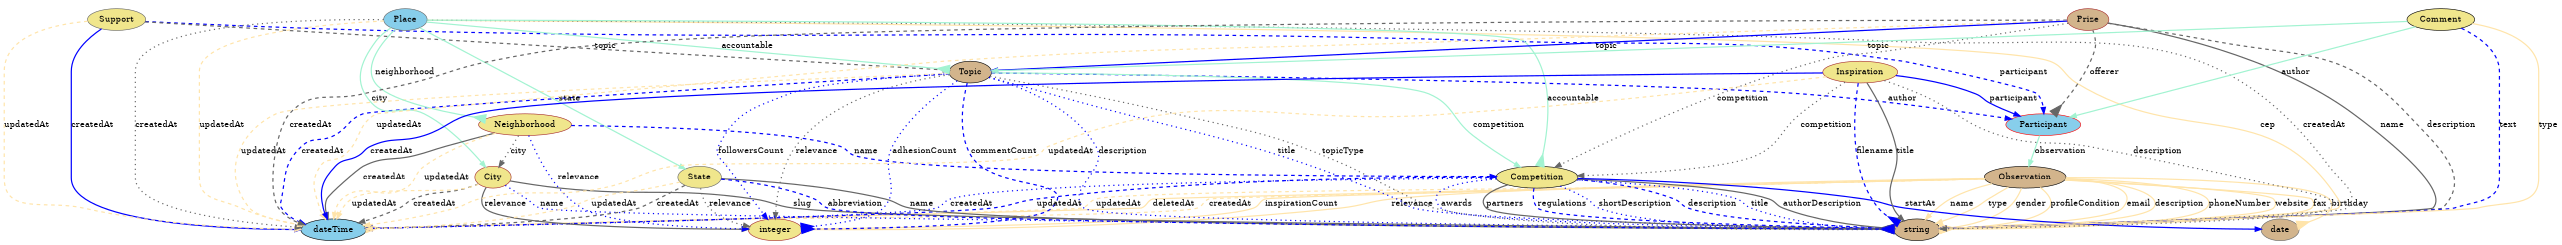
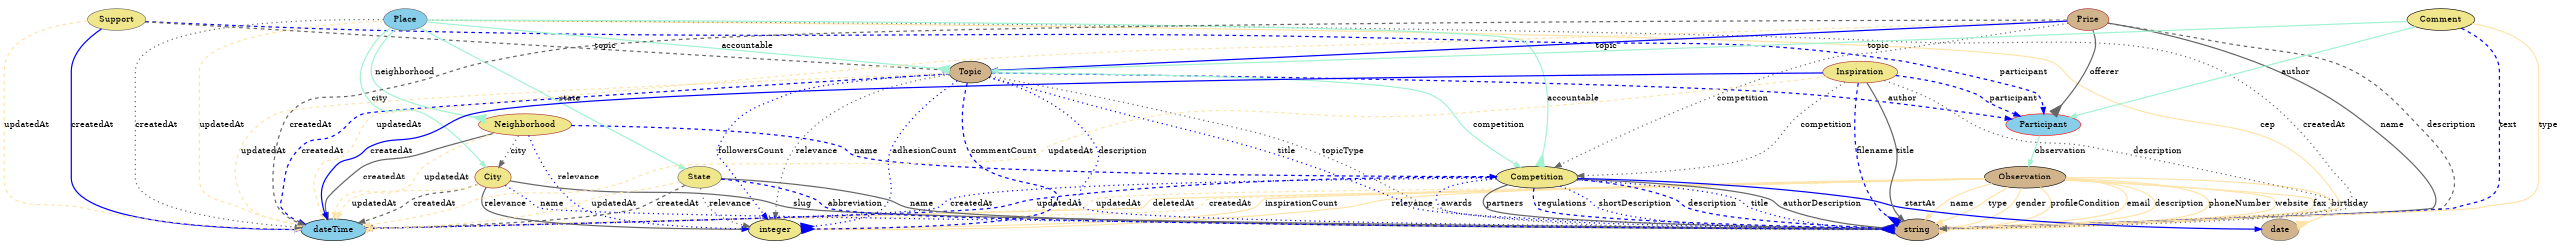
edge "Prize" -> "Participant": style dashed -> bold
edge "Inspiration" -> "Participant": style bold -> dashed
node "integer": color brown -> black
